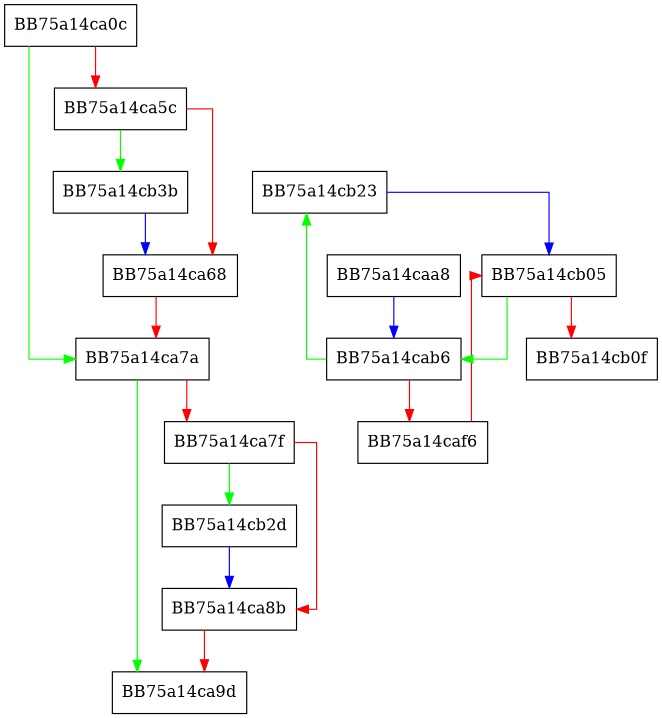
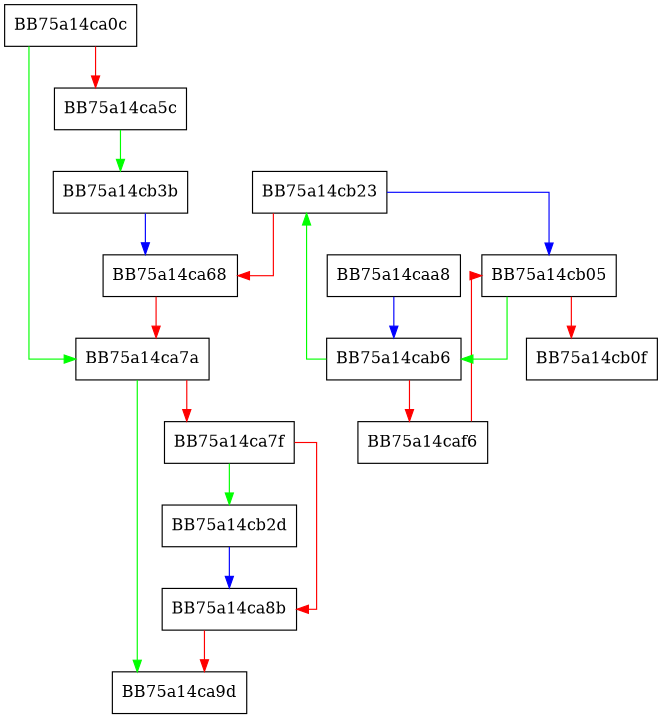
edge "BB75a14ca5c" -> "BB75a14ca68": now "BB75a14cb23" -> "BB75a14ca68"
